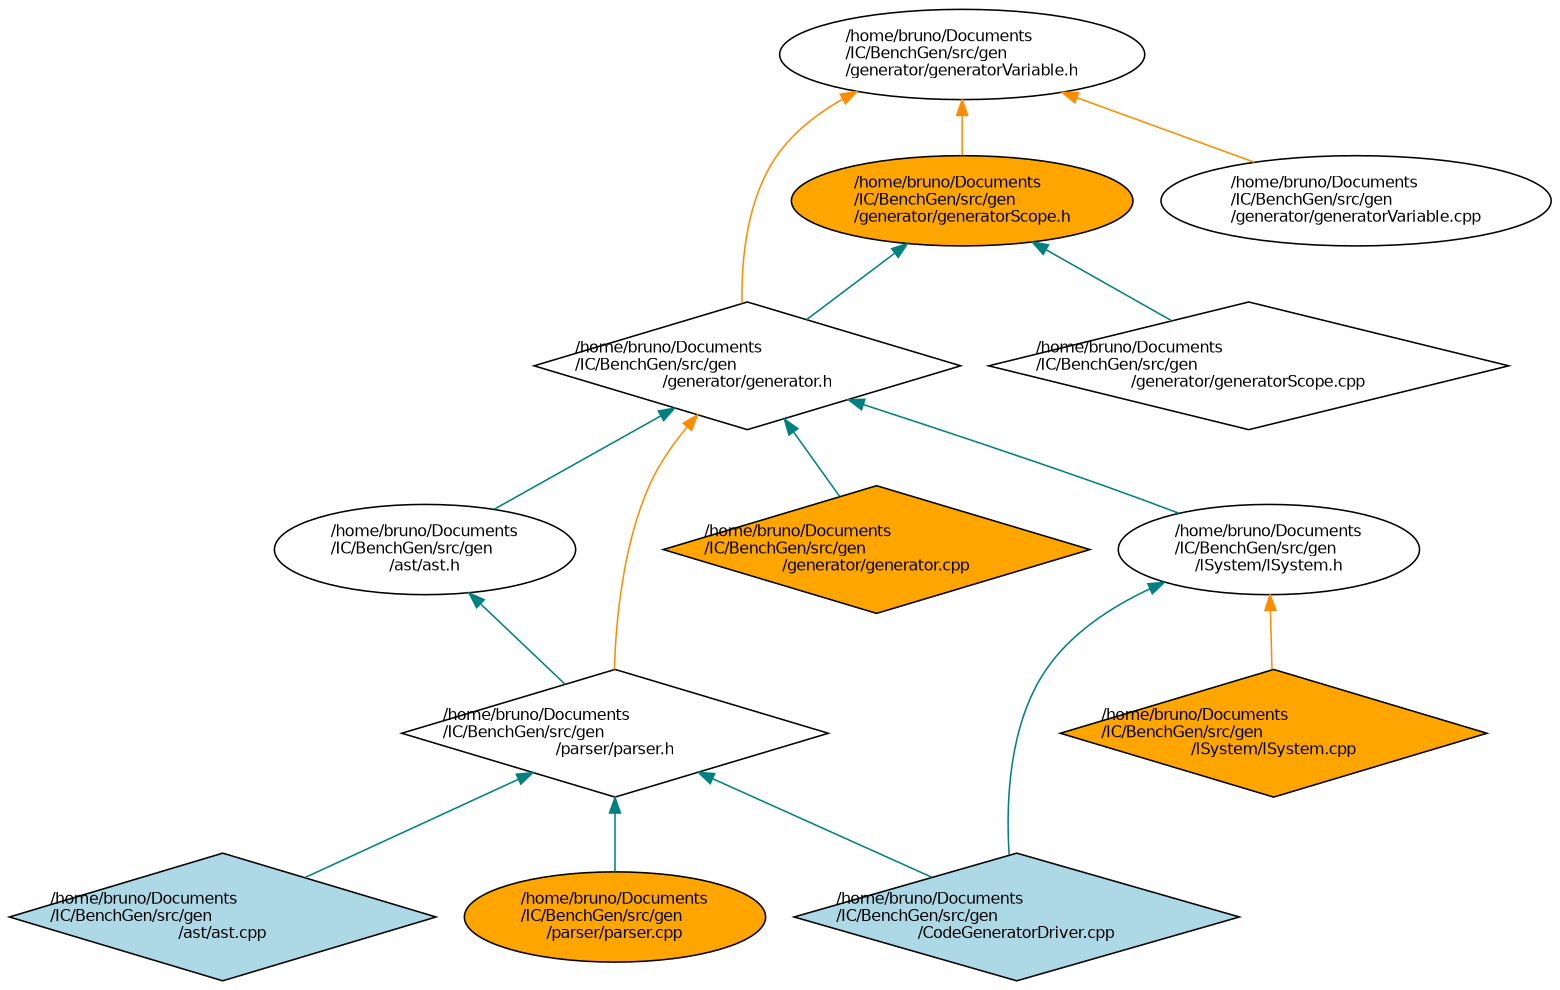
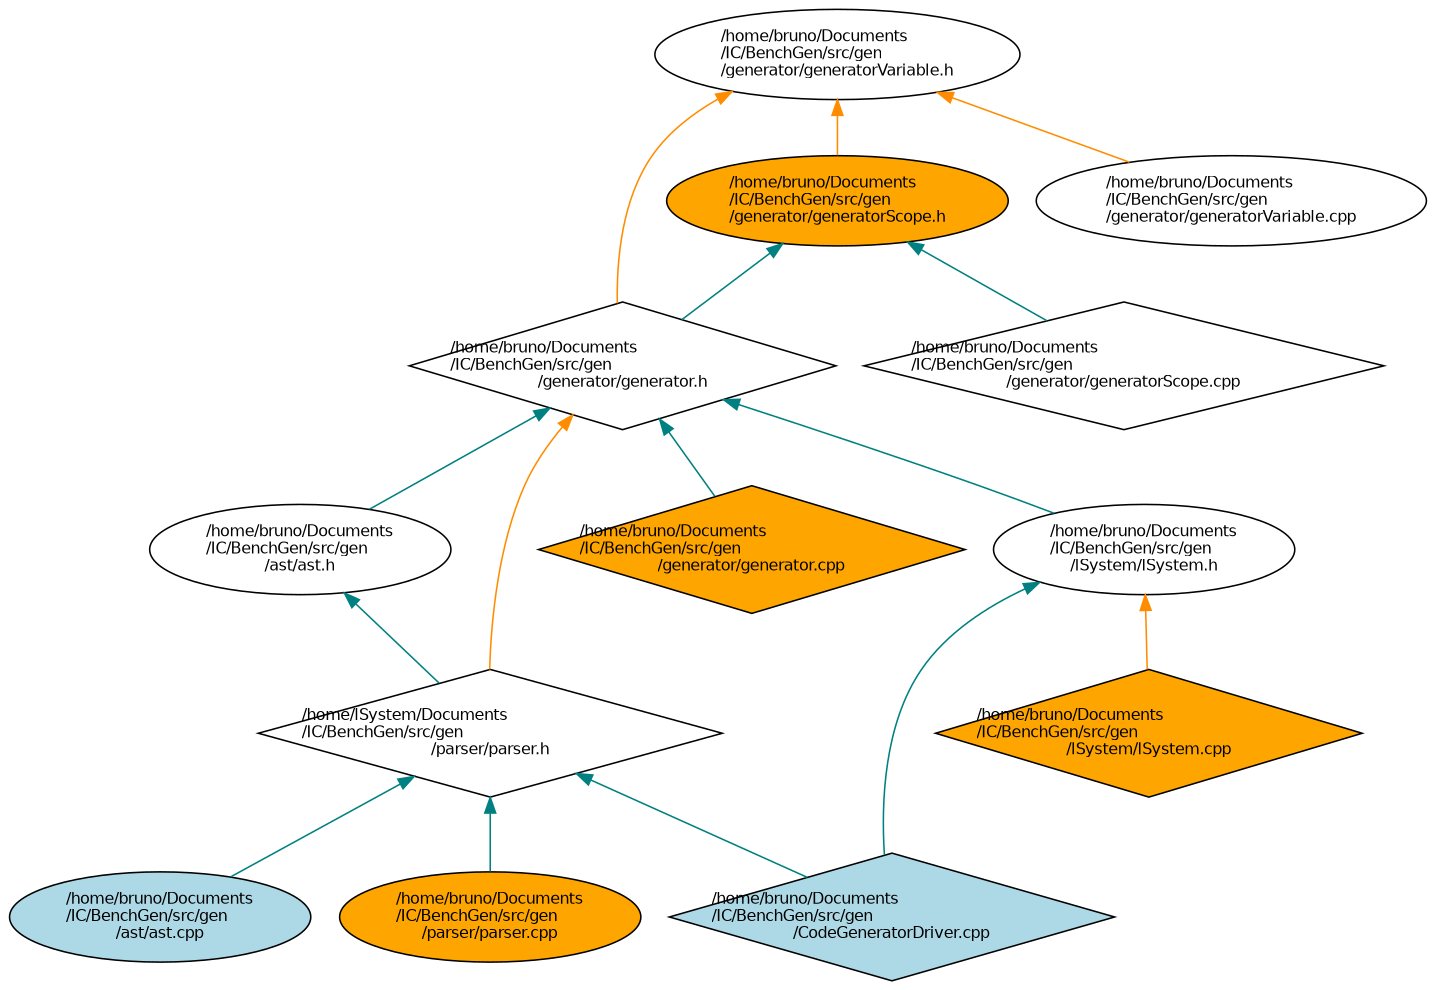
node "/home/bruno/Documents /IC/BenchGen/src/gen /parser/parser.h": label "/home/bruno/Documents /IC/BenchGen/src/gen /parser/parser.h" -> "/home/lSystem/Documents /IC/BenchGen/src/gen /parser/parser.h"
node "/home/bruno/Documents /IC/BenchGen/src/gen /ast/ast.cpp": shape diamond -> ellipse
